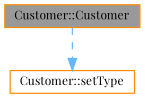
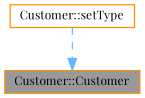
edge "Customer::Customer" -> "Customer::setType": reversed
